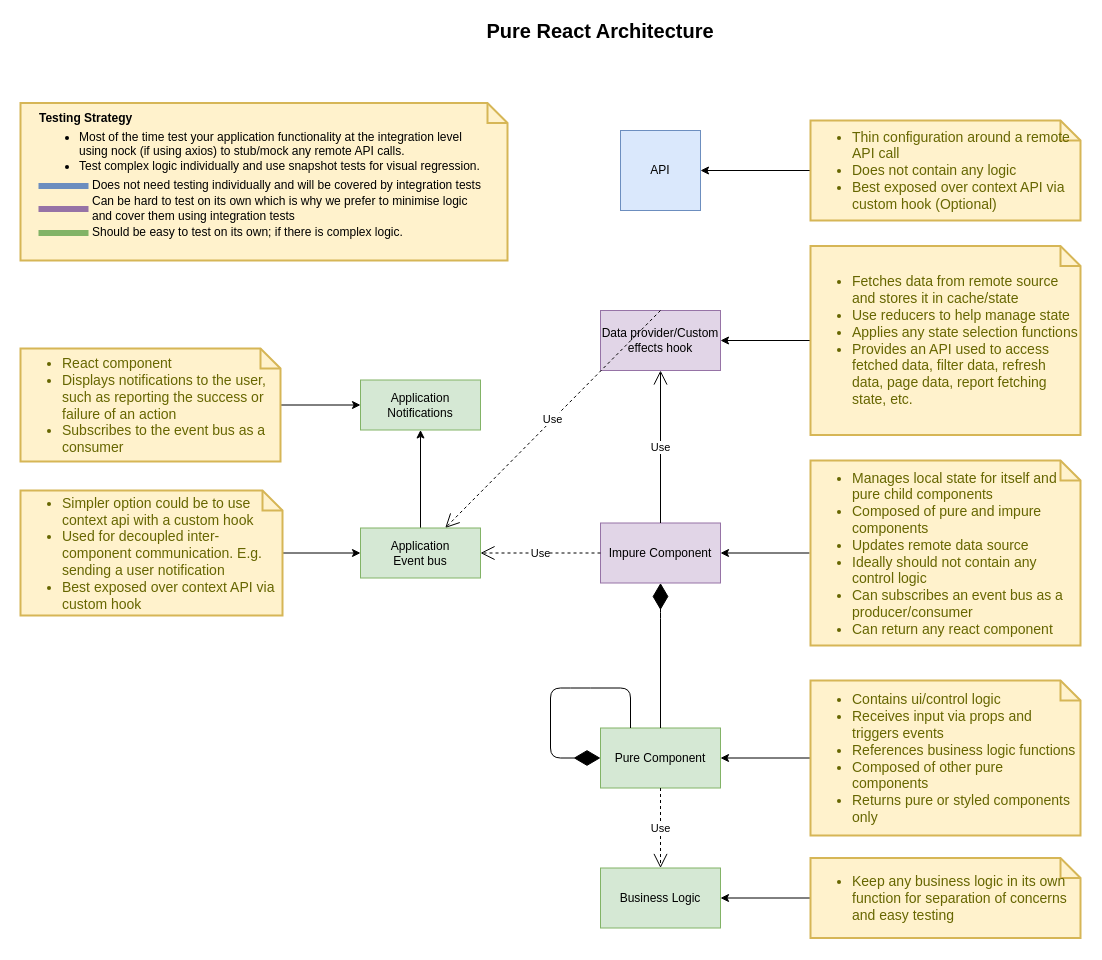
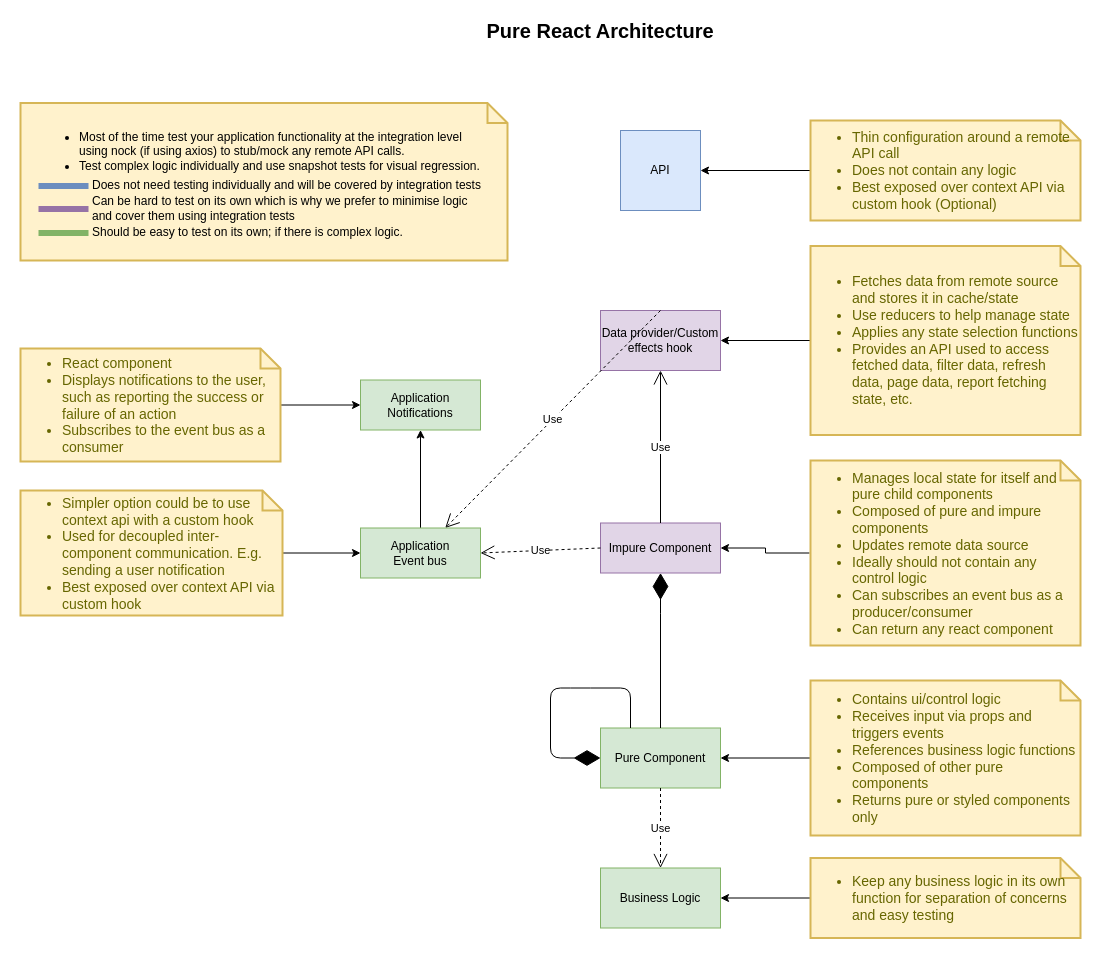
node "Testing Strategy": removed
node "Impure Component": size 120x60 -> 120x50
